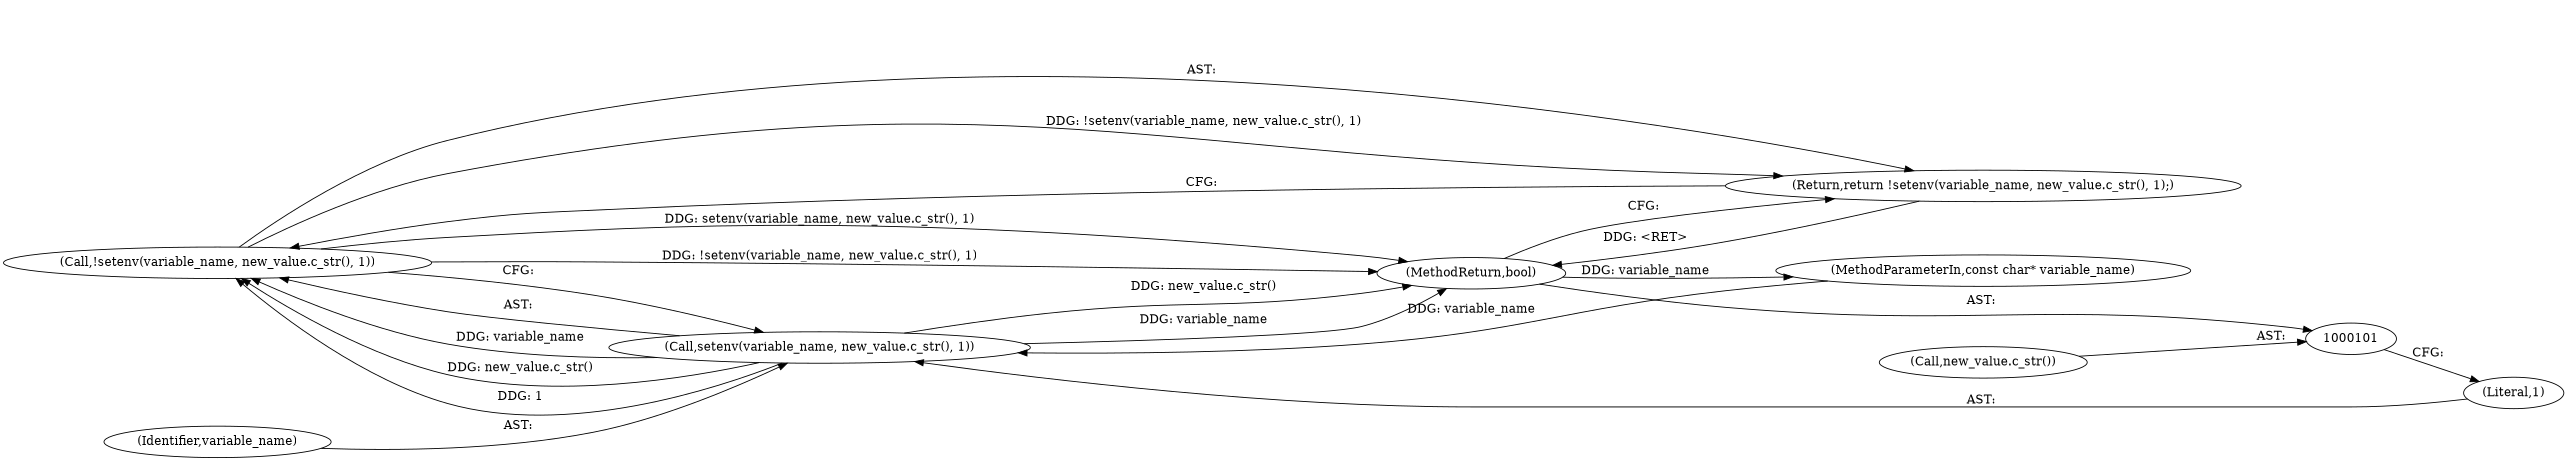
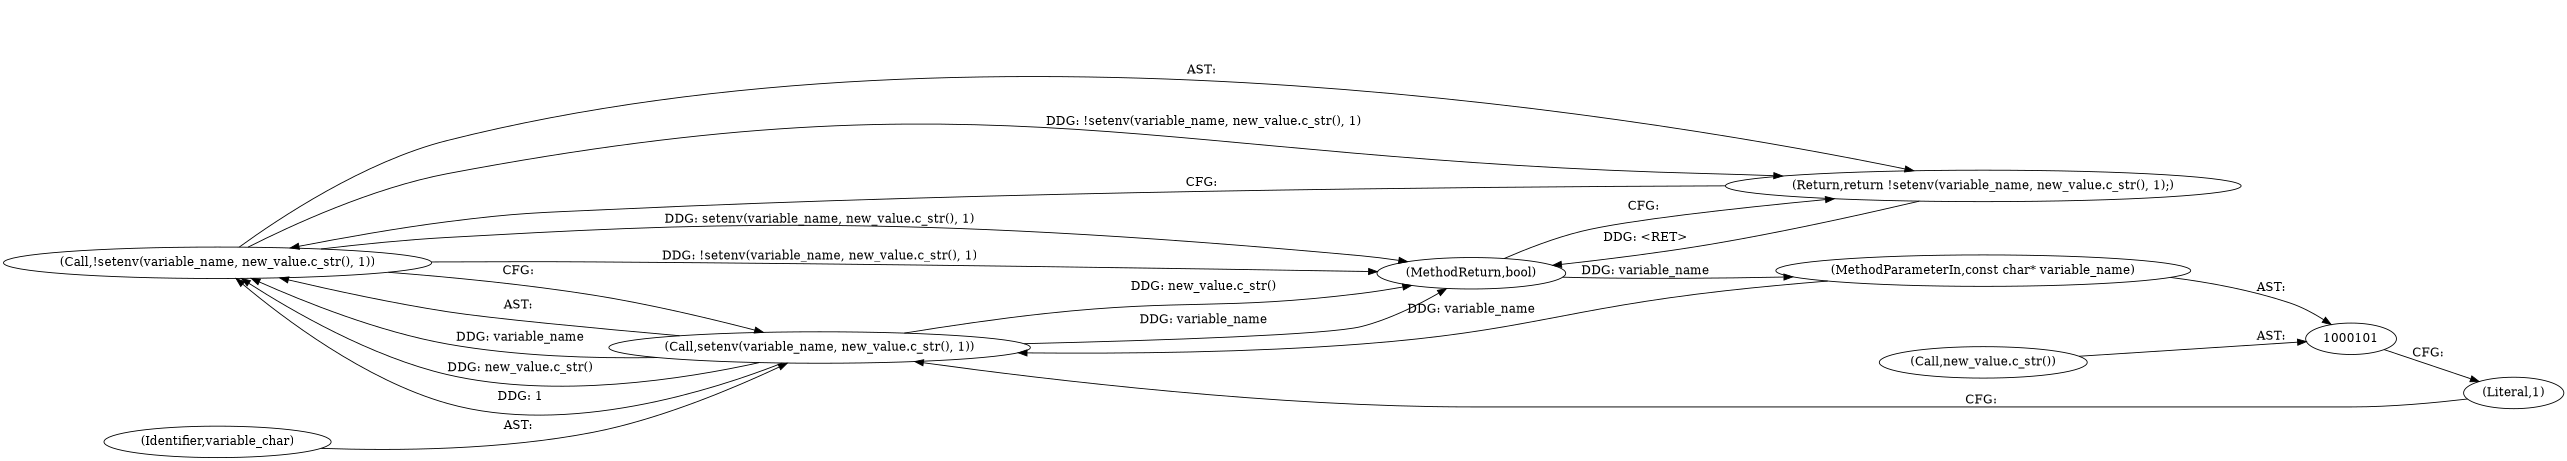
edge "(MethodReturn,bool)" -> "1000101": now "(MethodParameterIn,const char* variable_name)" -> "1000101"
edge "(Literal,1)" -> "(Call,setenv(variable_name, new_value.c_str(), 1))": label "AST: " -> "CFG: "
node "(Identifier,variable_name)": label "(Identifier,variable_name)" -> "(Identifier,variable_char)"
